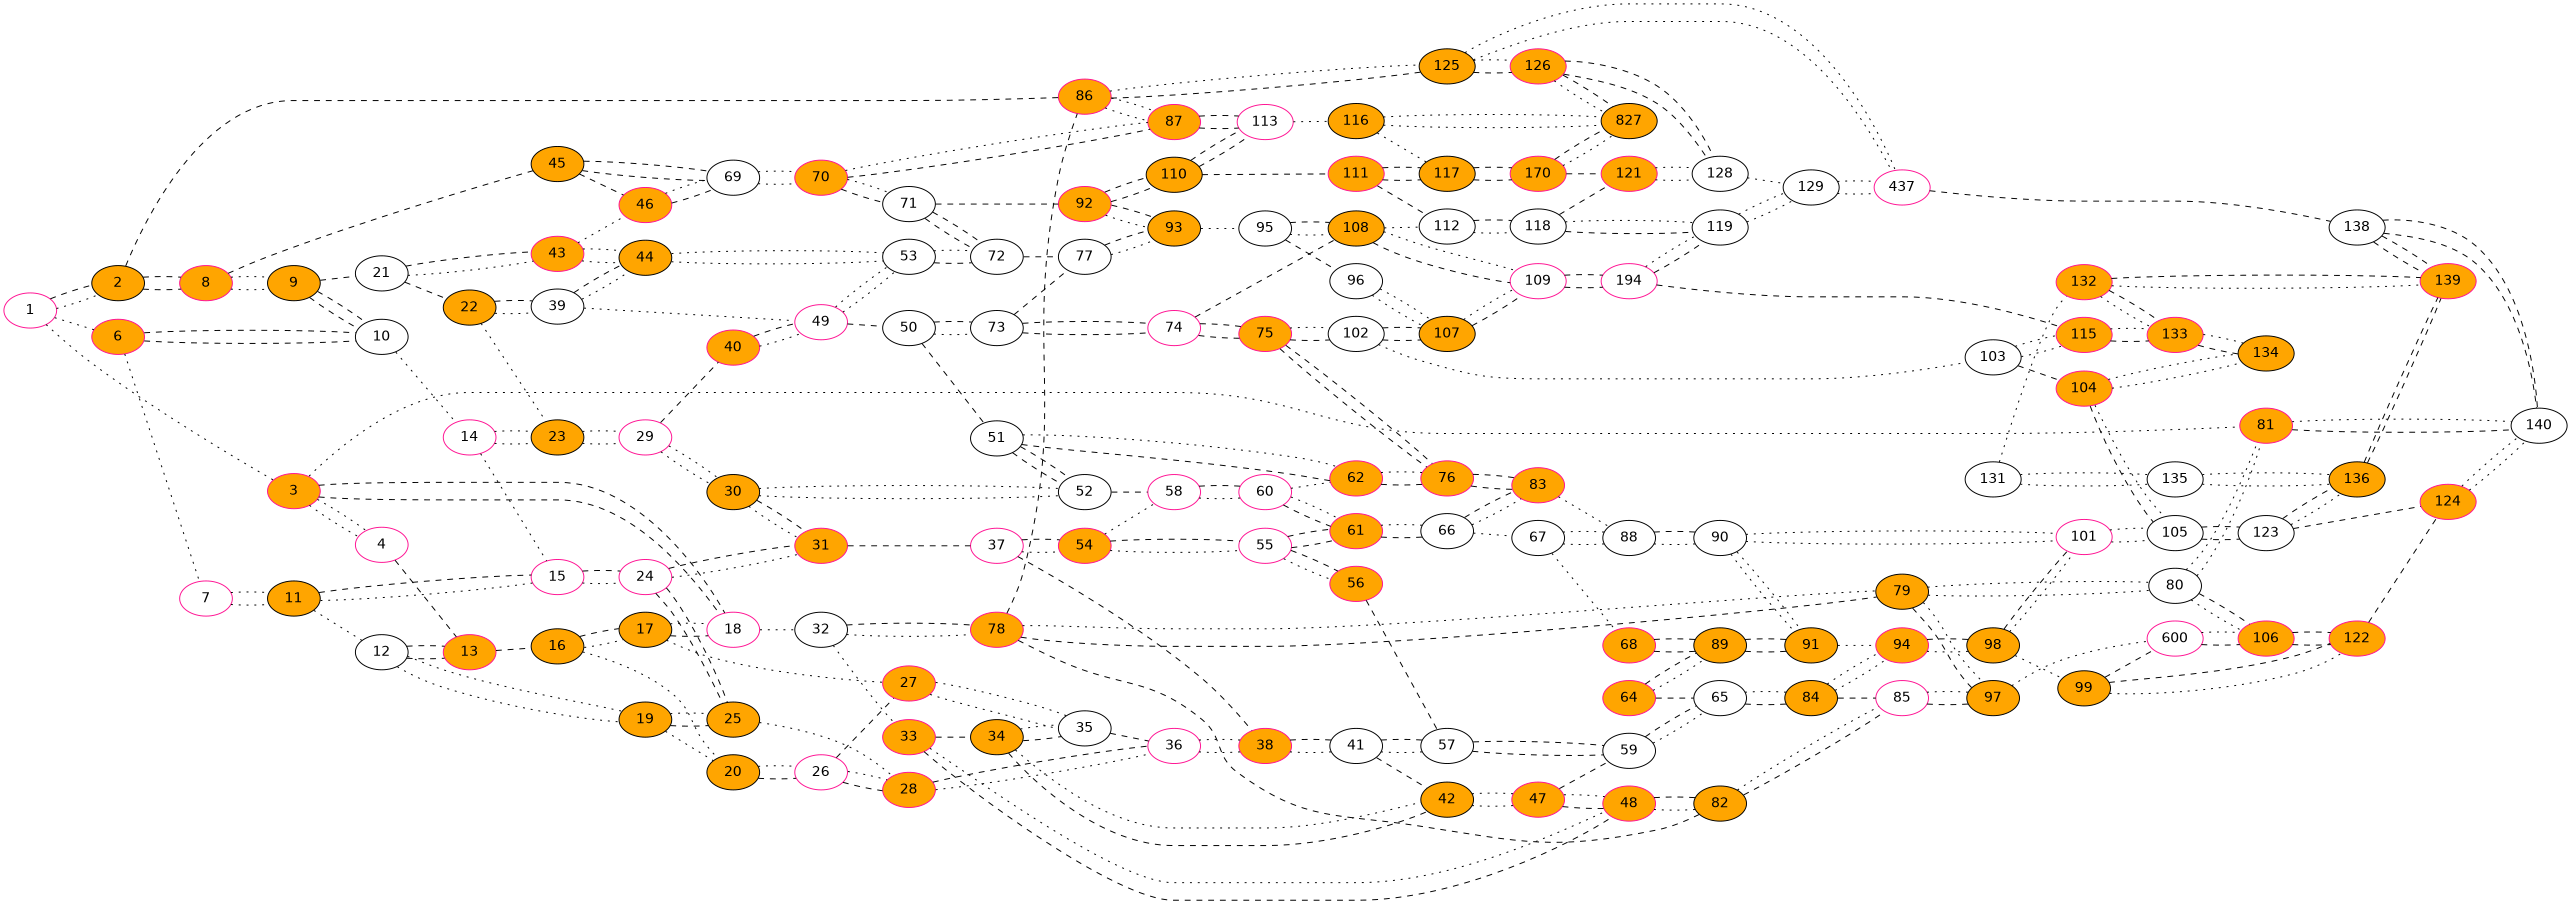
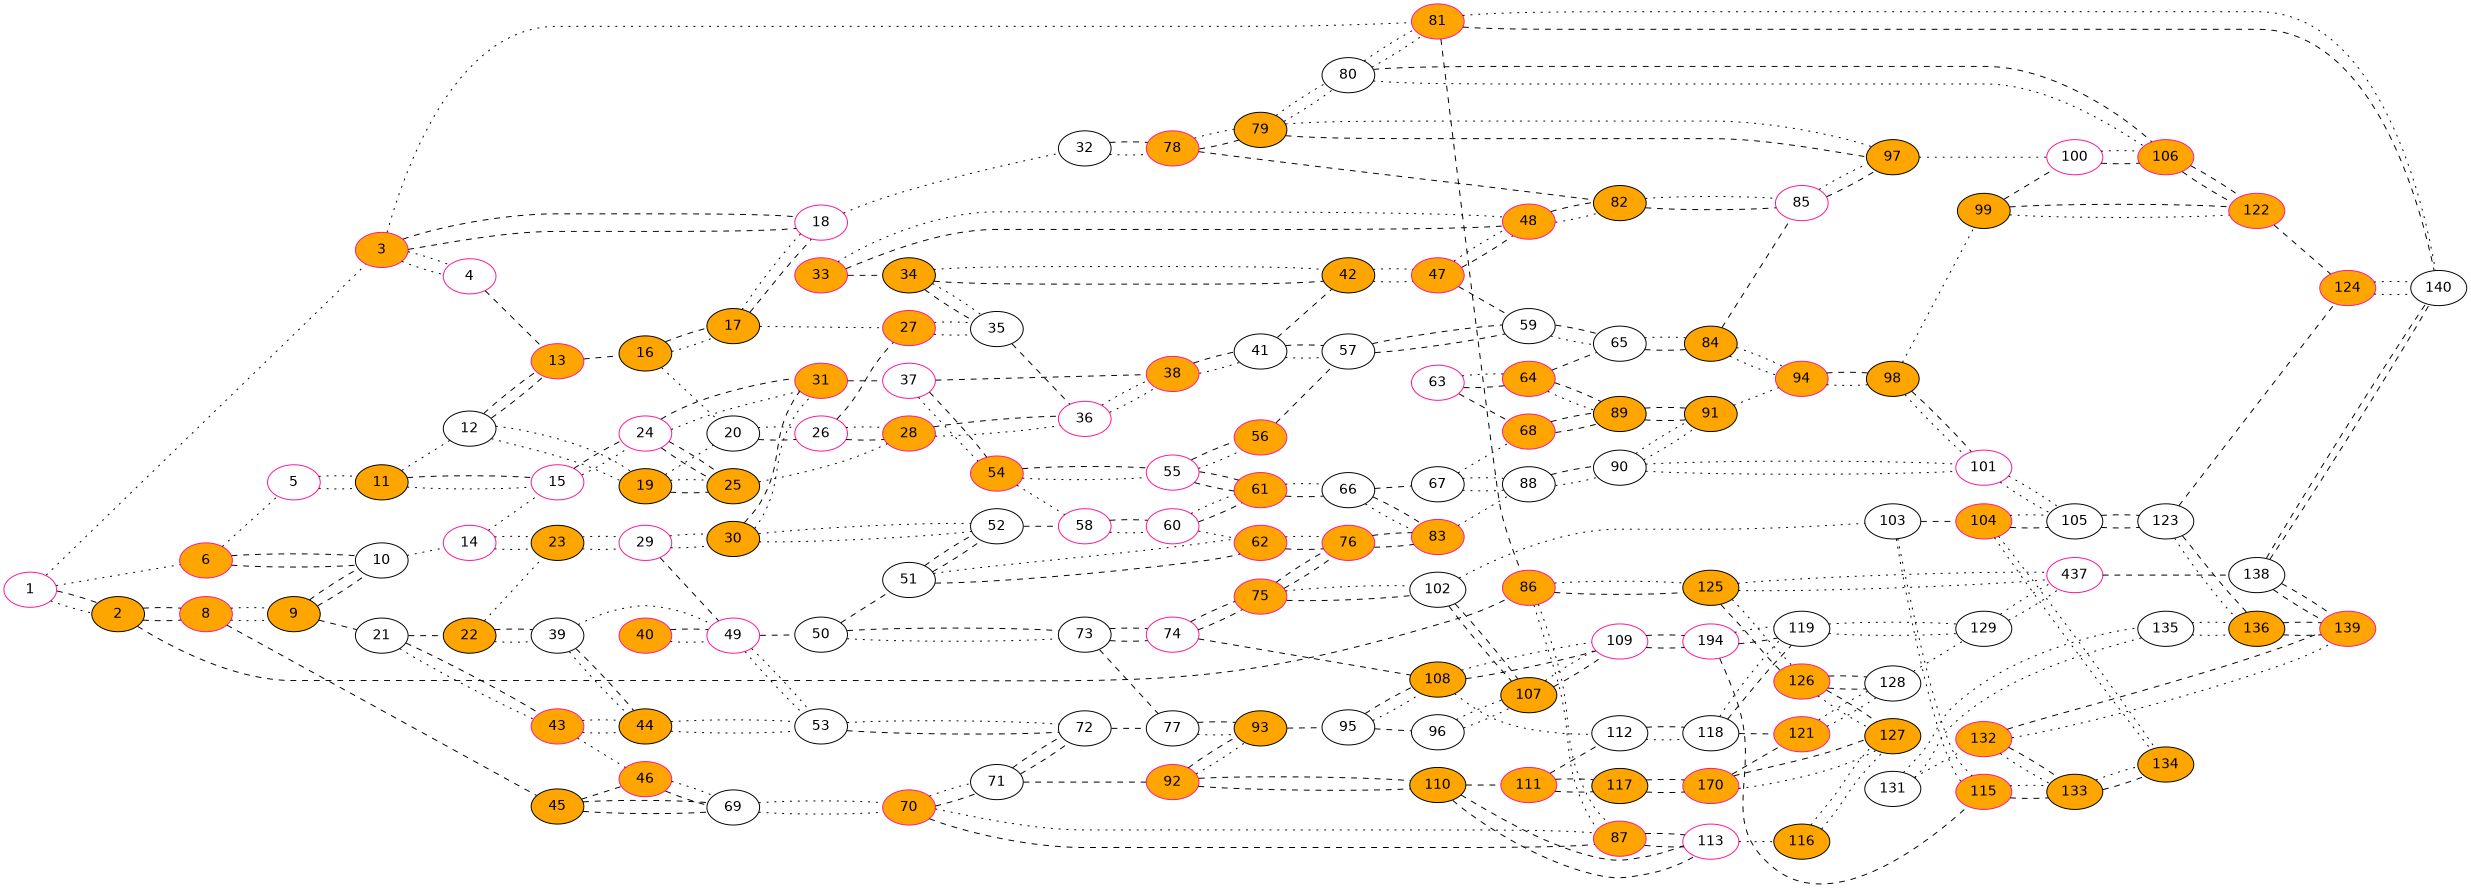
node "827": label "827" -> "127"
edge "116" -- "117": removed
edge "93" -- "95": style dotted -> dashed
node "133": color deeppink -> black
edge "86" -- "78": now "86" -- "81"
node "63": added
edge "40" -- "29": now "49" -- "29"
edge "66" -- "67": style dotted -> dashed
node "7": label "7" -> "5"
node "600": label "600" -> "100"
edge "32" -- "33": removed
node "20": fillcolor orange -> white
